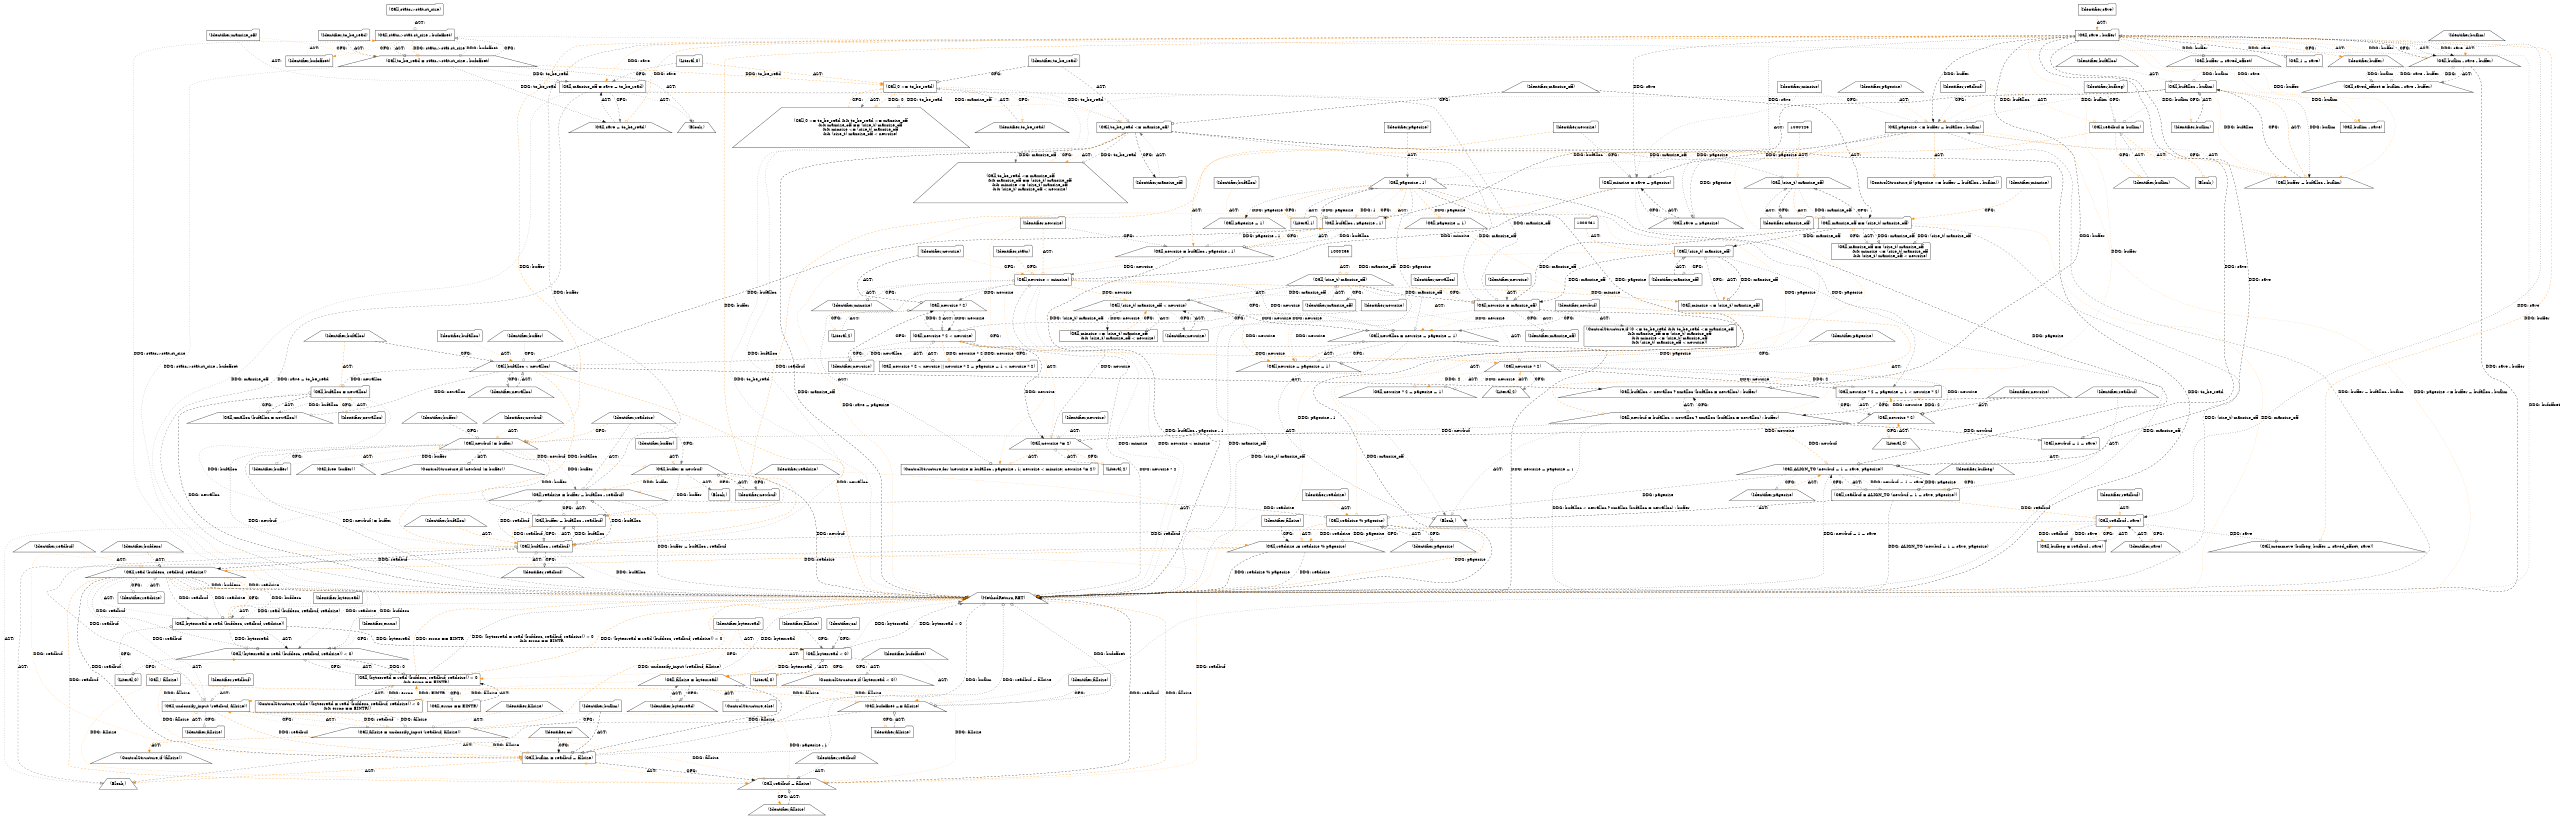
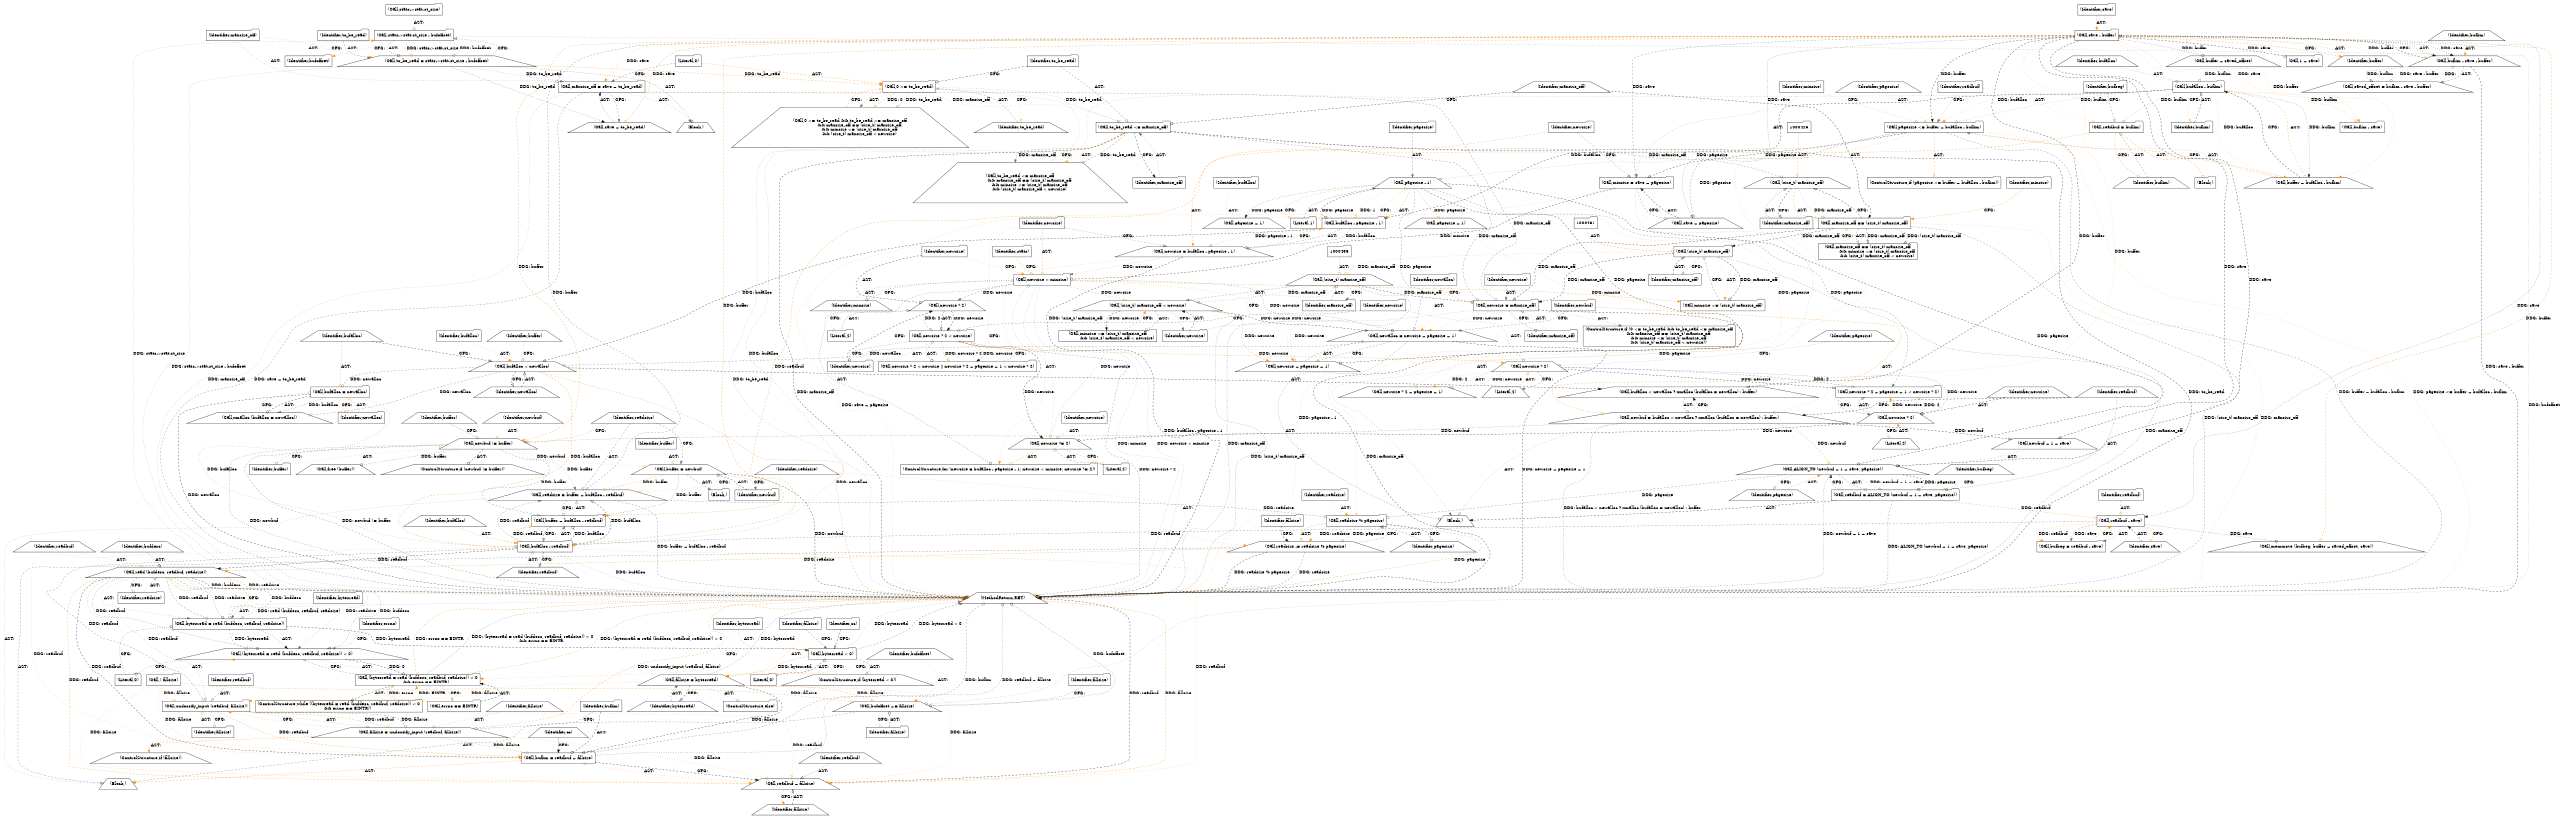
edge "(Call,newsize *= 2)" -> "(Call,newsize < minsize)": style dashed -> dotted
node "(Call,newbuf + 1 + save)": shape folder -> trapezium
edge "(Call,undossify_input (readbuf, fillsize))" -> "(Call,readbuf + fillsize)": label "DDG: pagesize - 1" -> "DDG: readbuf"
